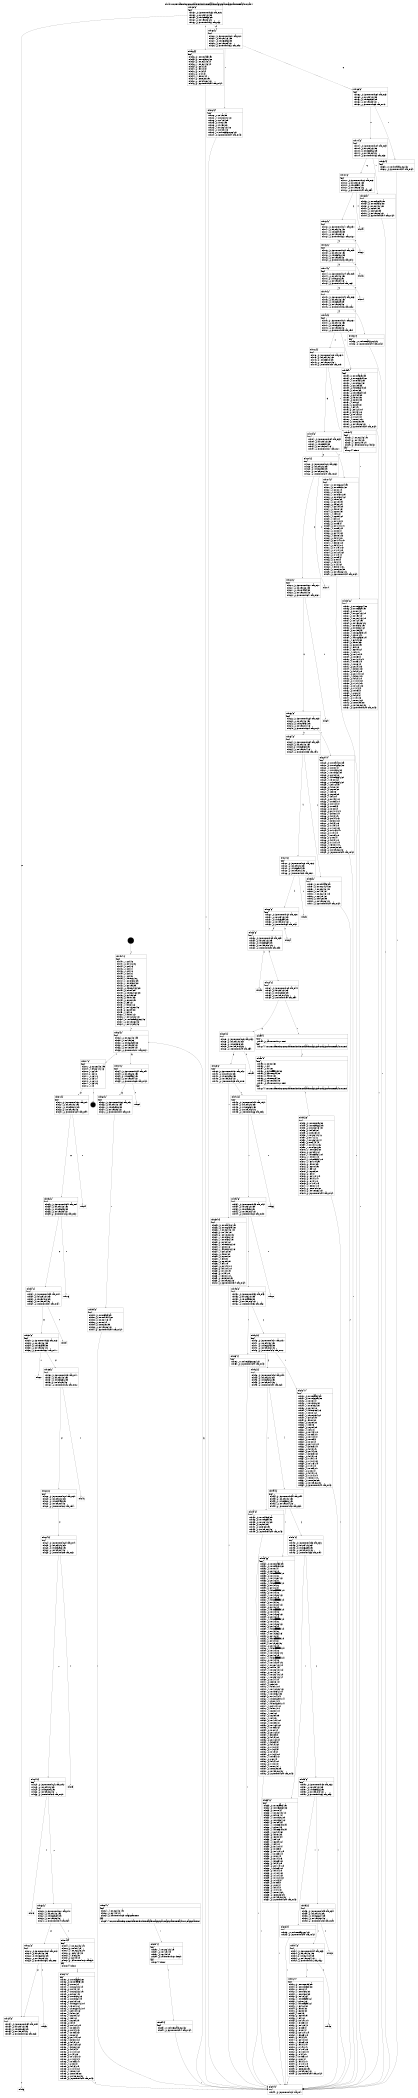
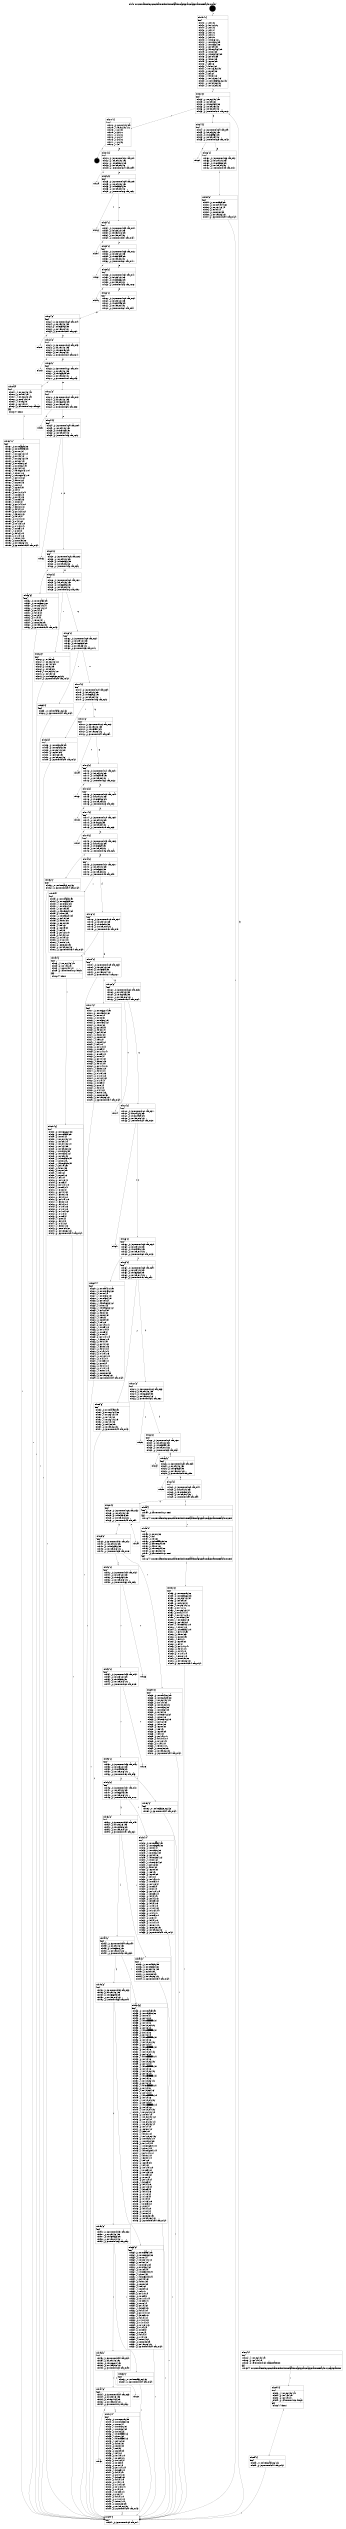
edge "0x4016b0 [28]" -> "0x401694 [28]": reversed
edge "0x401dbf [91]" -> "0x402919 [5]": now "0x4017e4 [28]" -> "0x402919 [5]"
